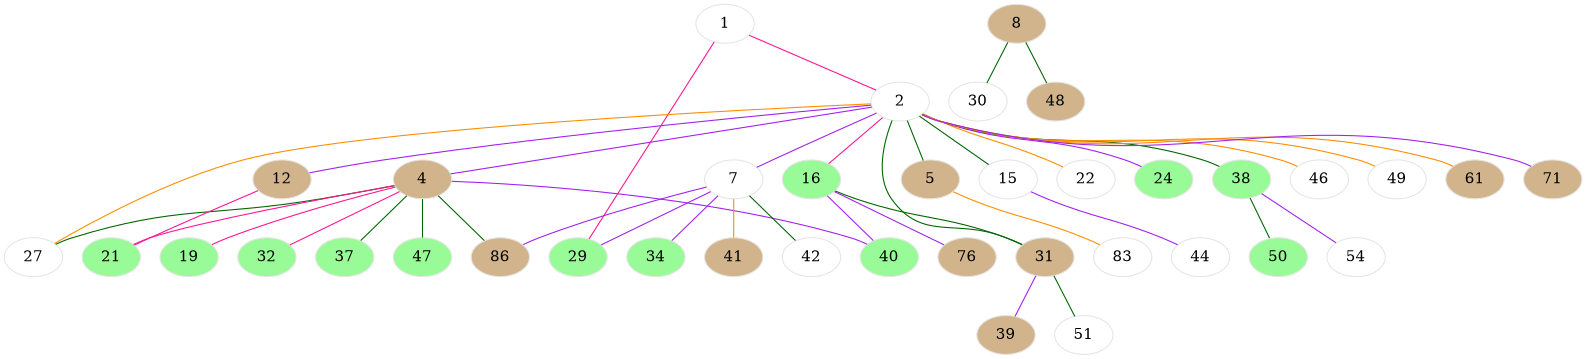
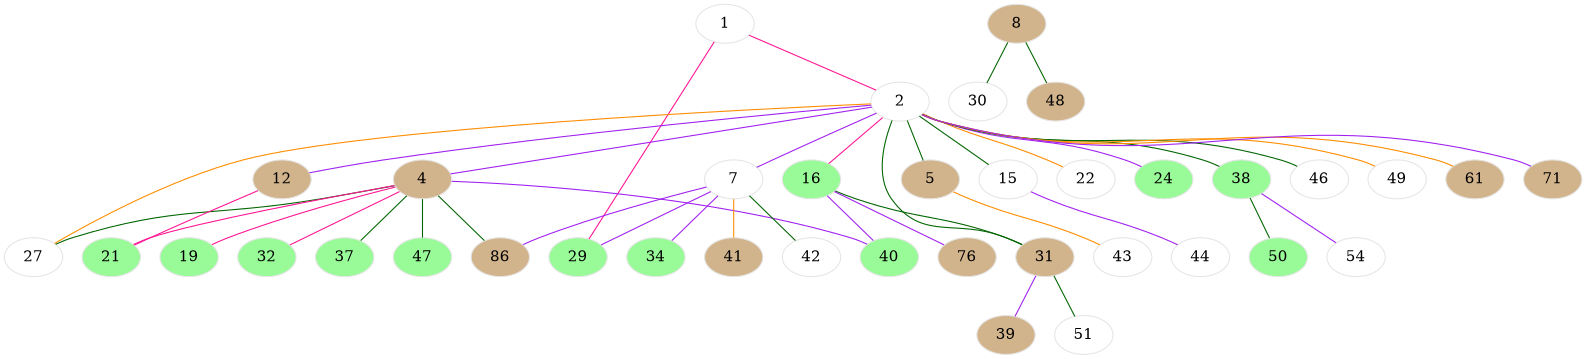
edge "2" -- "46": color darkorange -> darkgreen
node "83": label "83" -> "43"
